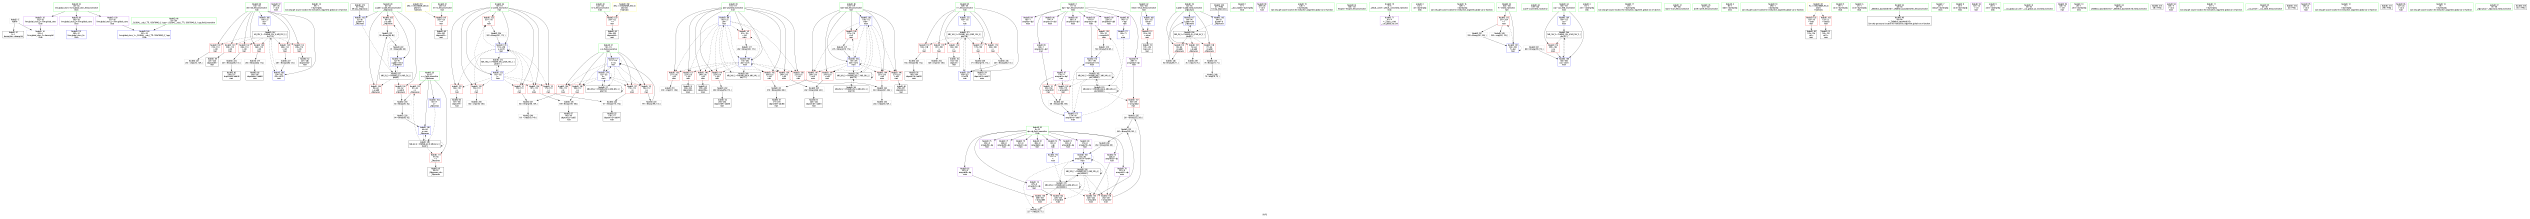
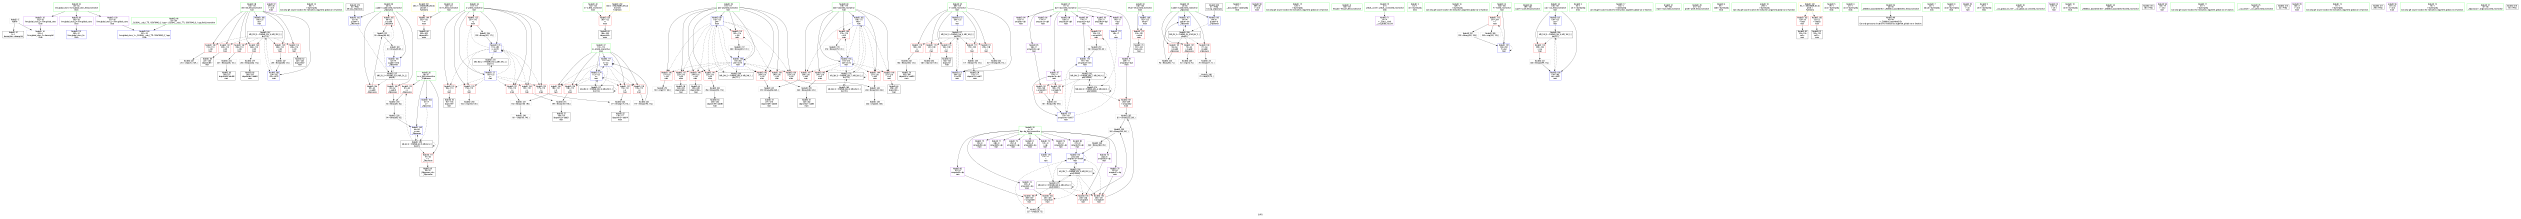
edge "NodeID: 114" -> "NodeID: 188": now "NodeID: 114" -> "NodeID: 221"
